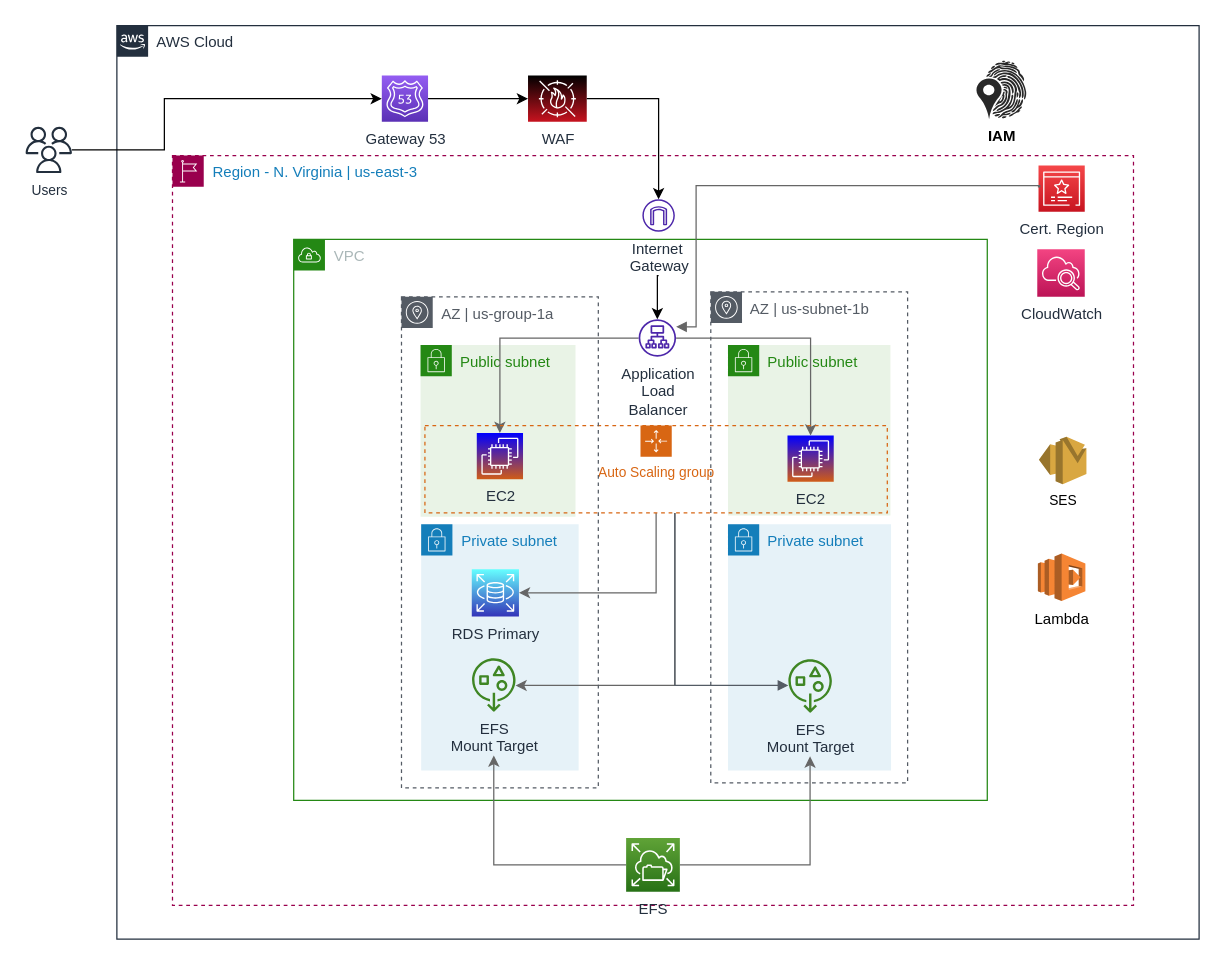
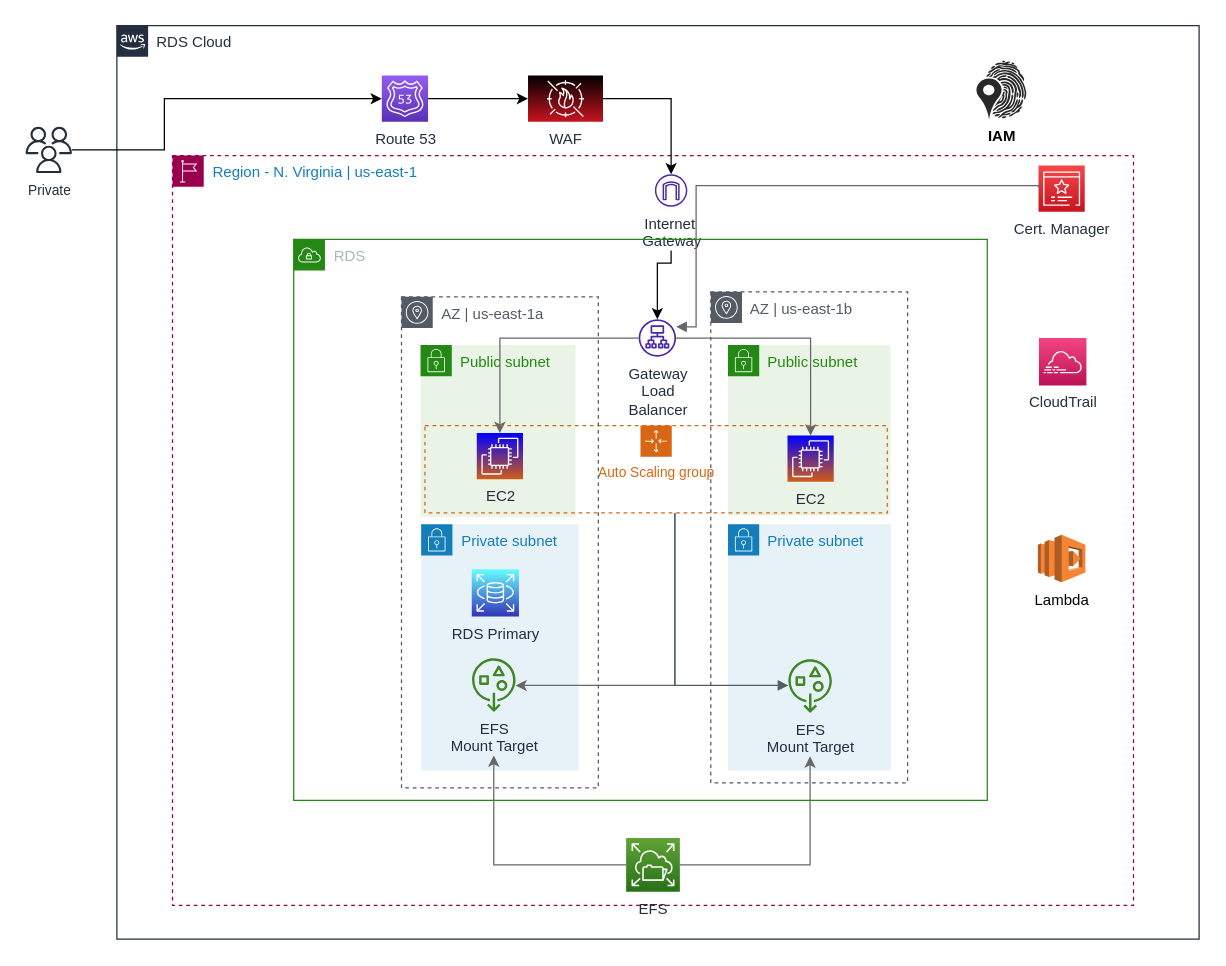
node "AWS Cloud": label "AWS Cloud" -> "RDS Cloud"
node "WAF": size 59x46 -> 75x46
node "Gateway 53": label "Gateway 53" -> "Route 53"
node "Region - N. Virginia | us-east-3": label "Region - N. Virginia | us-east-3" -> "Region - N. Virginia | us-east-1"
node "Users": label "Users" -> "Private"
node "Internet Gateway": moved (659, 216) -> (671, 191)
node "Cert. Region": label "Cert. Region" -> "Cert. Manager"
node "VPC": label "VPC" -> "RDS"
node "CloudWatch": removed
node "AZ | us-subnet-1b": label "AZ | us-subnet-1b" -> "AZ | us-east-1b"
node "AZ | us-group-1a": label "AZ | us-group-1a" -> "AZ | us-east-1a"
node "CloudTrail": added
node "Application Load Balancer": label "Application Load Balancer" -> "Gateway Load Balancer"
node "SES": removed
node "Lambda": moved (1062, 578) -> (1062, 559)
edge "Auto Scaling group" -> "RDS Primary": removed
